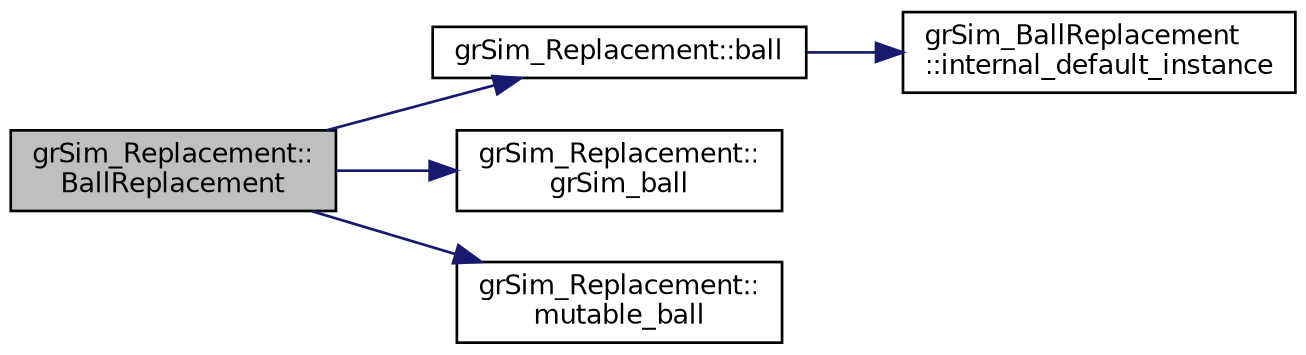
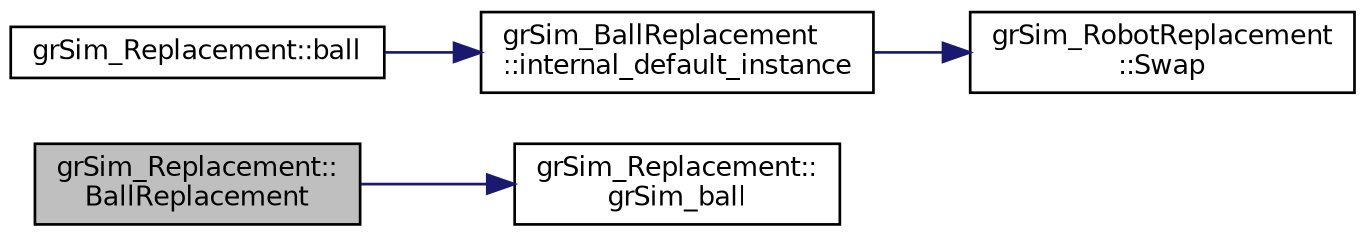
node "grSim_RobotReplacement ::Swap": added
edge "grSim_Replacement:: BallReplacement" -> "grSim_Replacement::ball": removed
node "grSim_Replacement:: mutable_ball": removed
